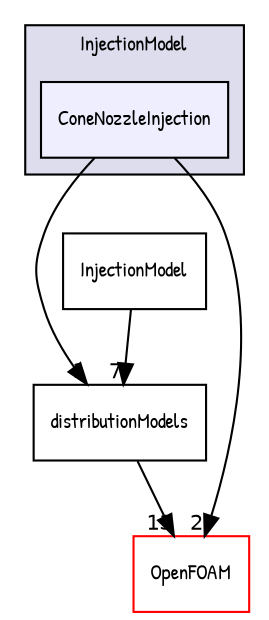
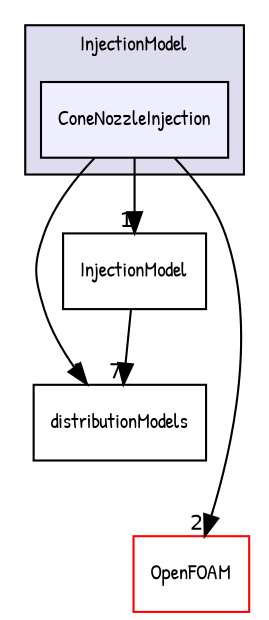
edge "ConeNozzleInjection" -> "InjectionModel": added
edge "distributionModels" -> "OpenFOAM": removed
